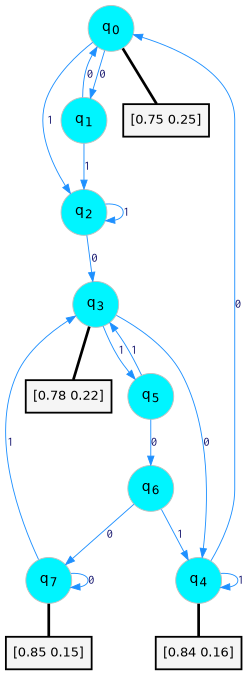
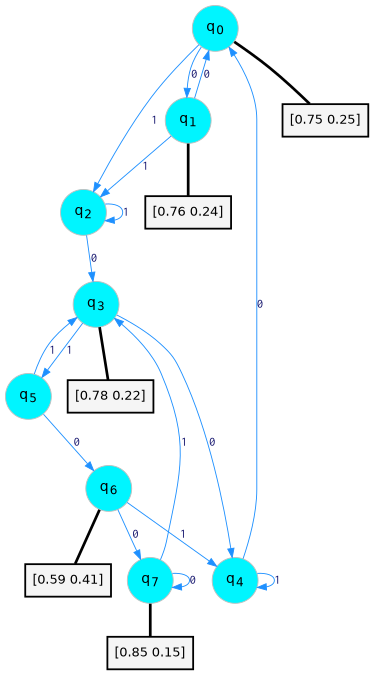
node "[0.76 0.24]": added
node "[0.59 0.41]": added
node "[0.84 0.16]": removed
